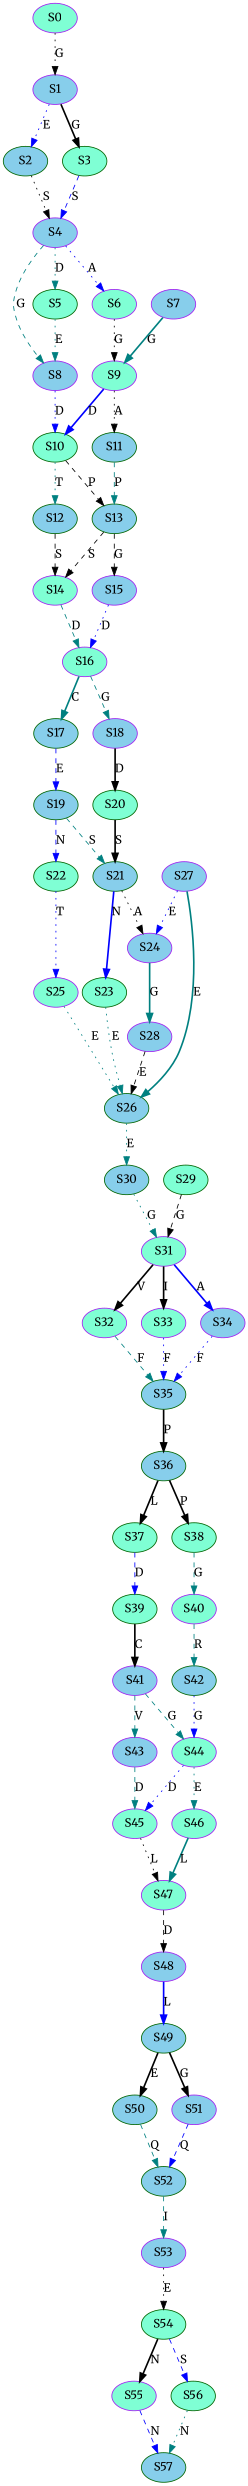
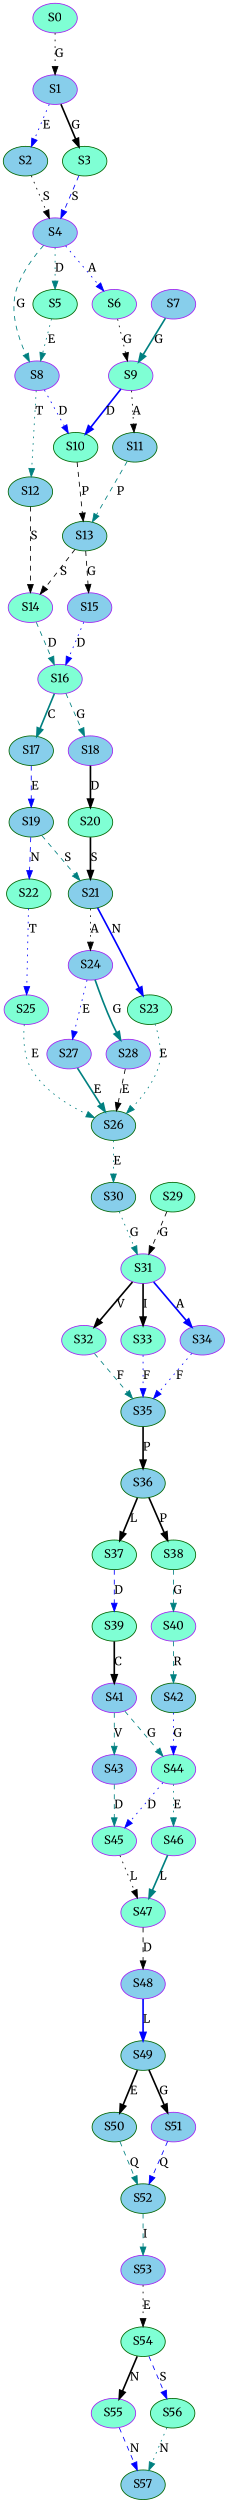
edge "S10" -> "S12": now "S8" -> "S12"
edge "S27" -> "S24": reversed
